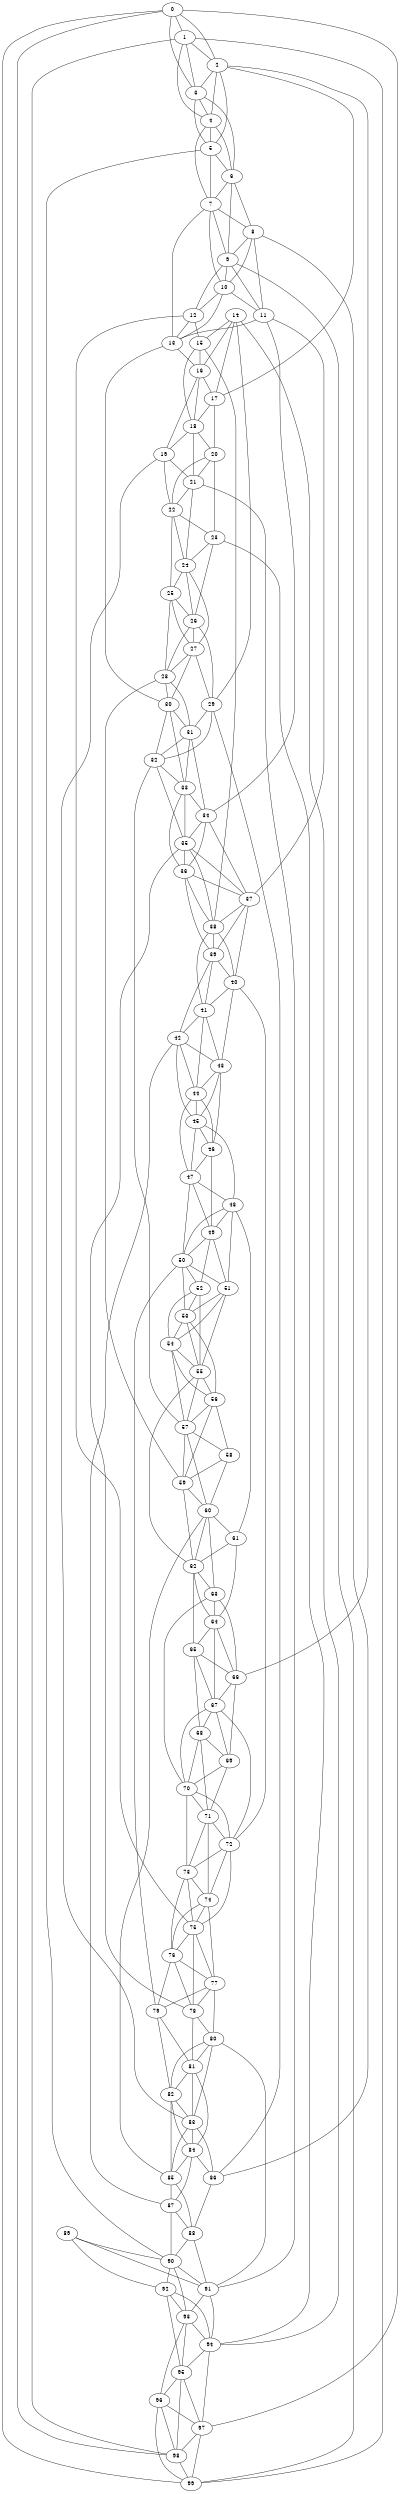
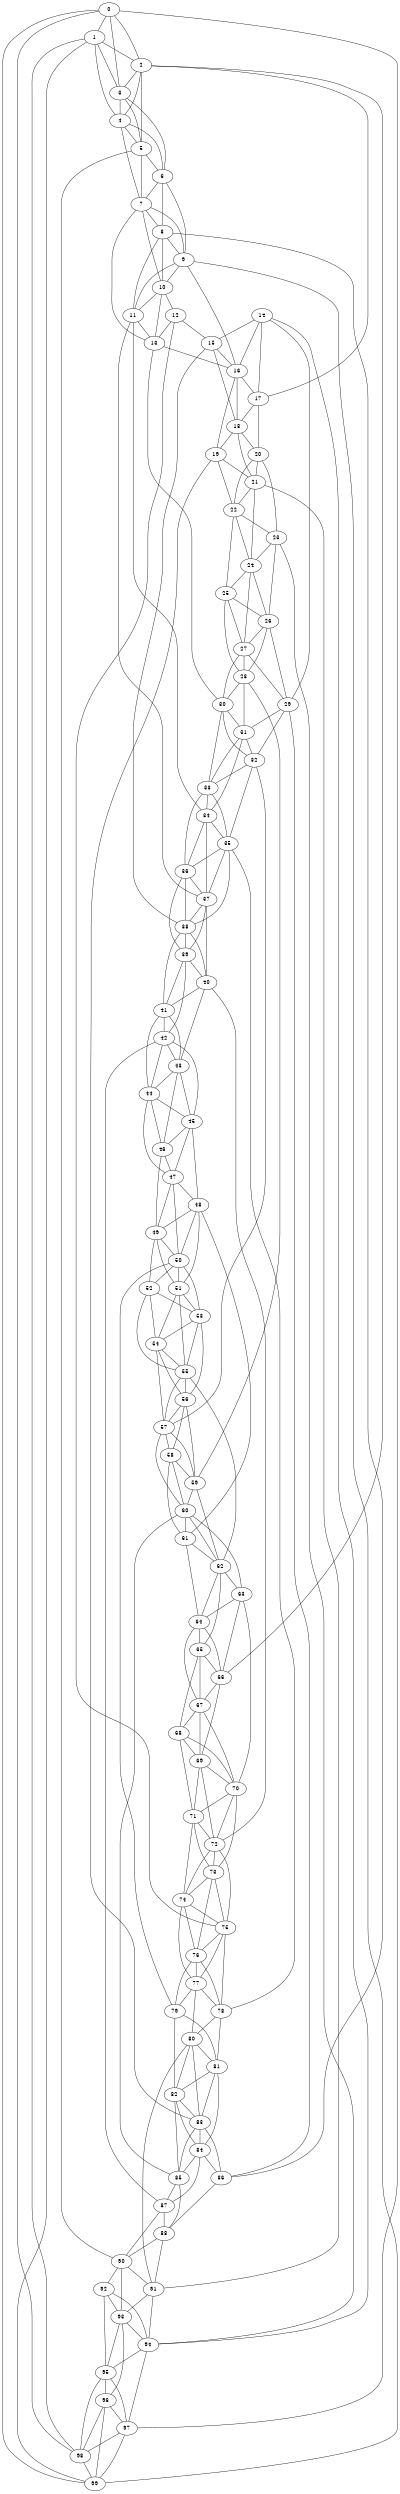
edge "9" -- "12": now "9" -- "16"
edge "58" -- "61": added
edge "67" -- "72": now "69" -- "72"
node "89": removed
